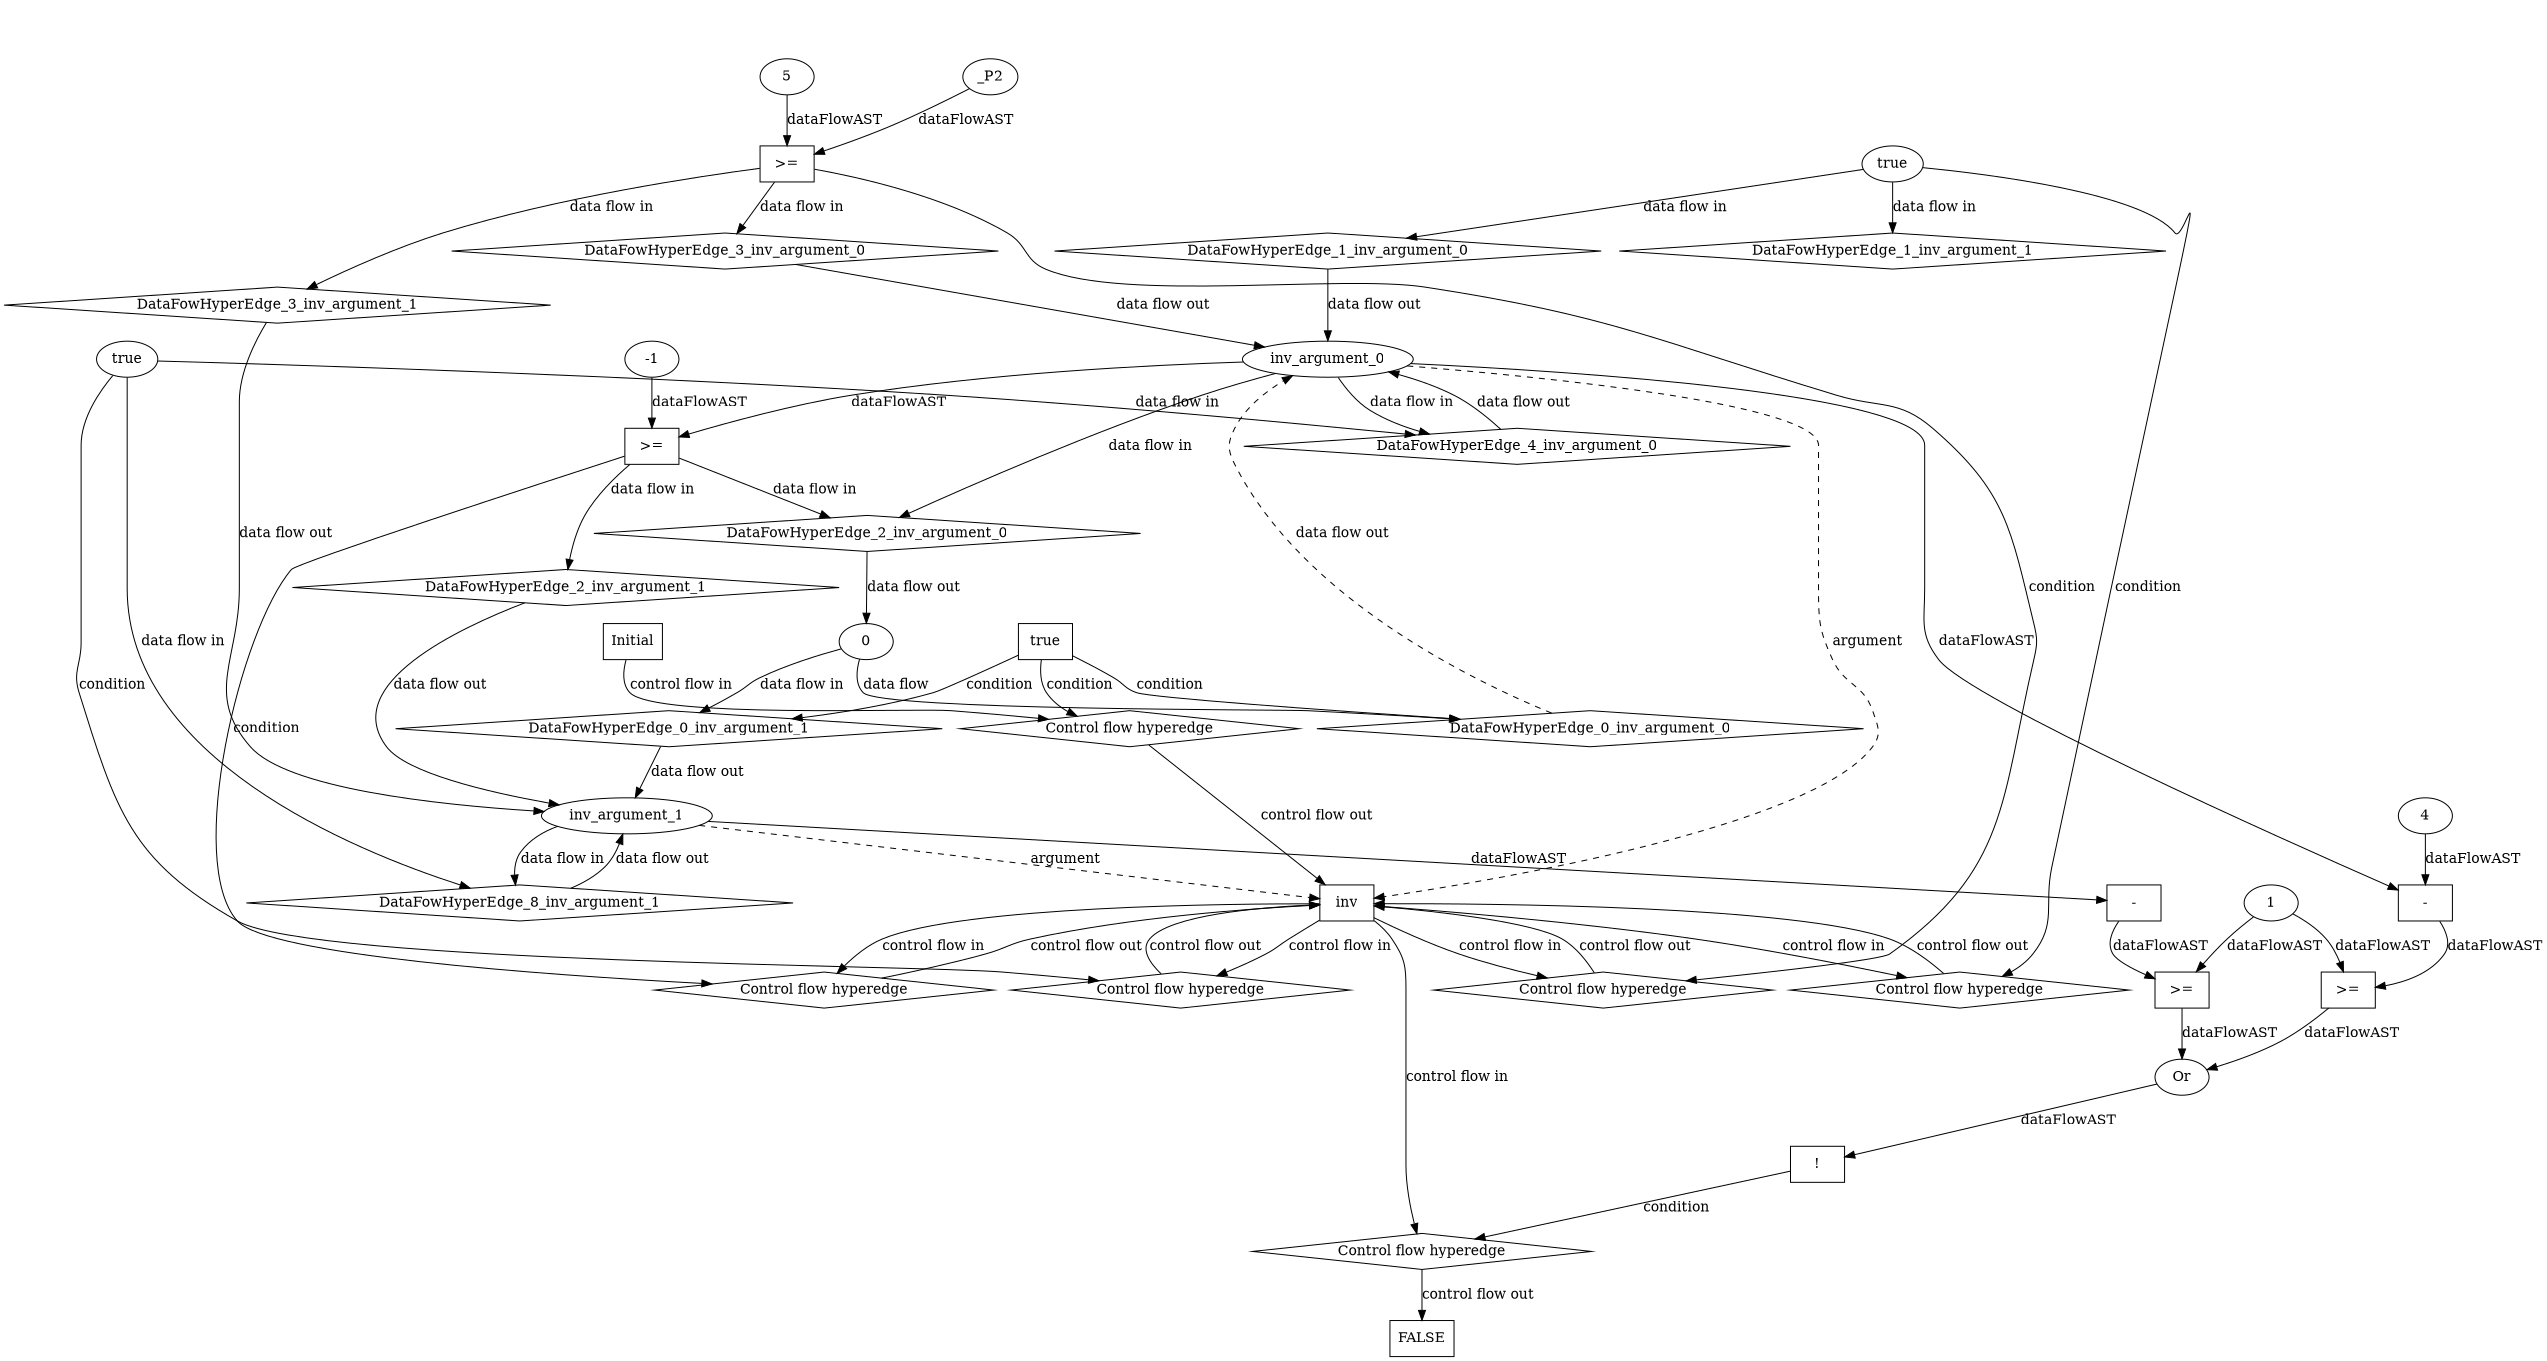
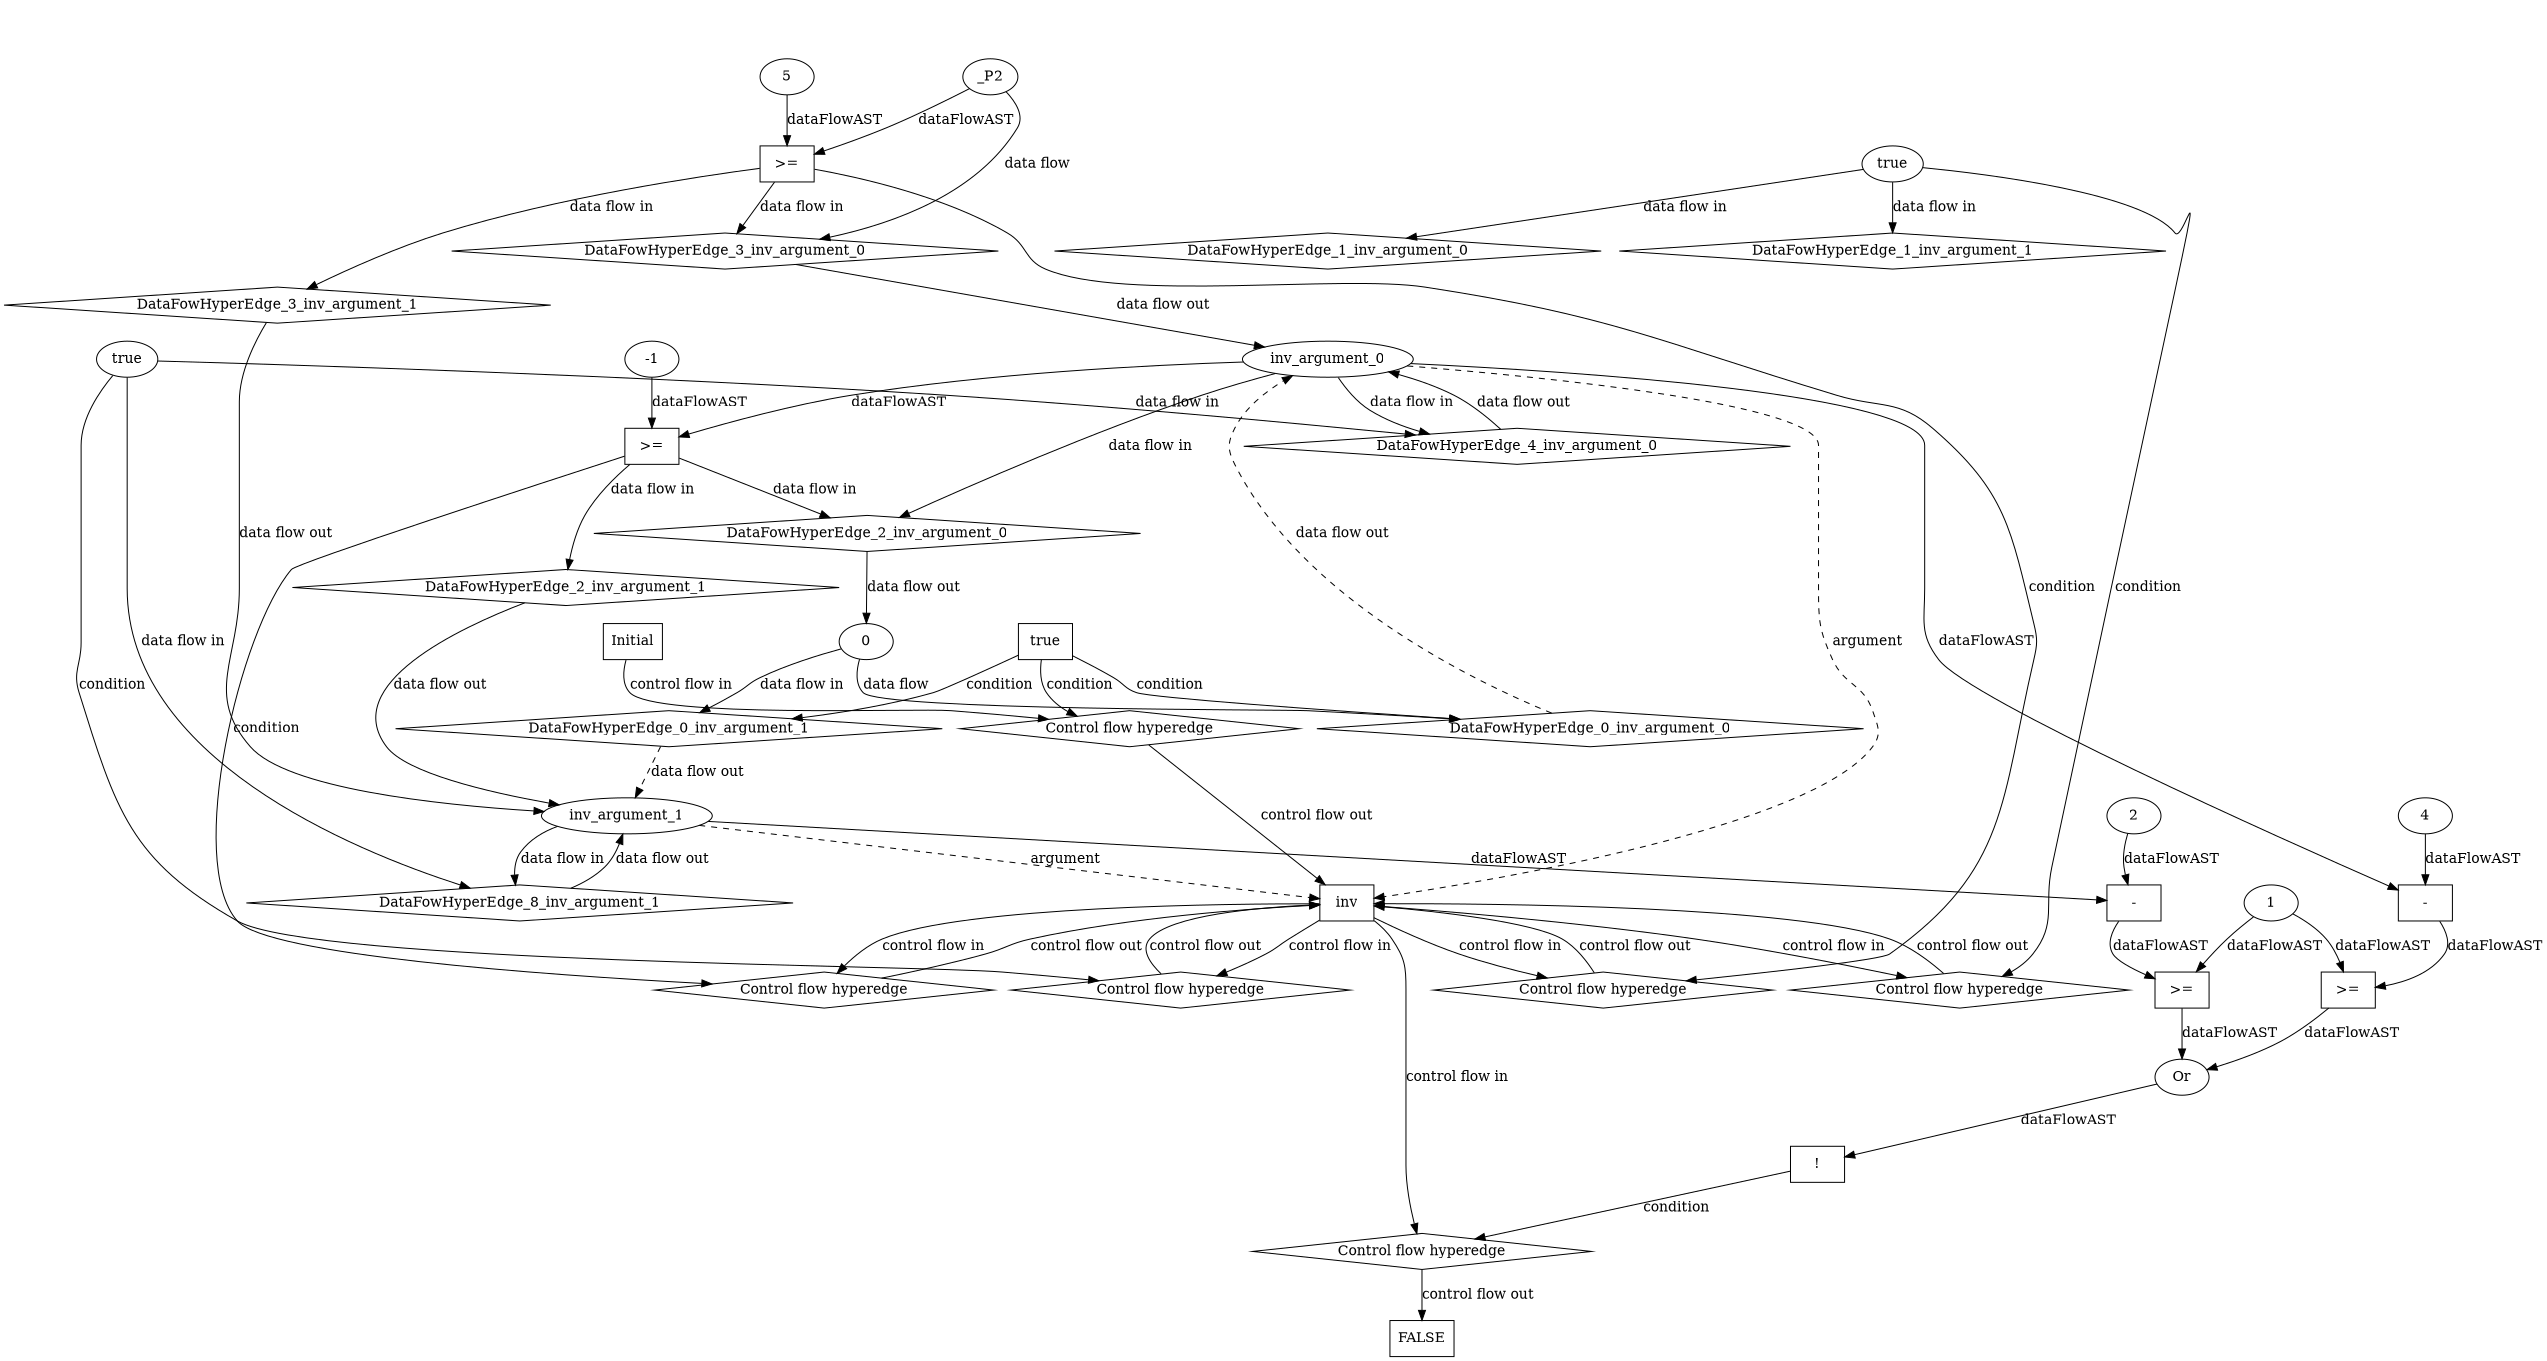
edge "_P2" -> "DataFowHyperEdge_3_inv_argument_0": added, label "data flow"
edge "DataFowHyperEdge_1_inv_argument_0" -> "inv_argument_0": removed, label "data flow out"
edge "DataFowHyperEdge_0_inv_argument_1" -> "inv_argument_1": style solid -> dashed
node "2": added
